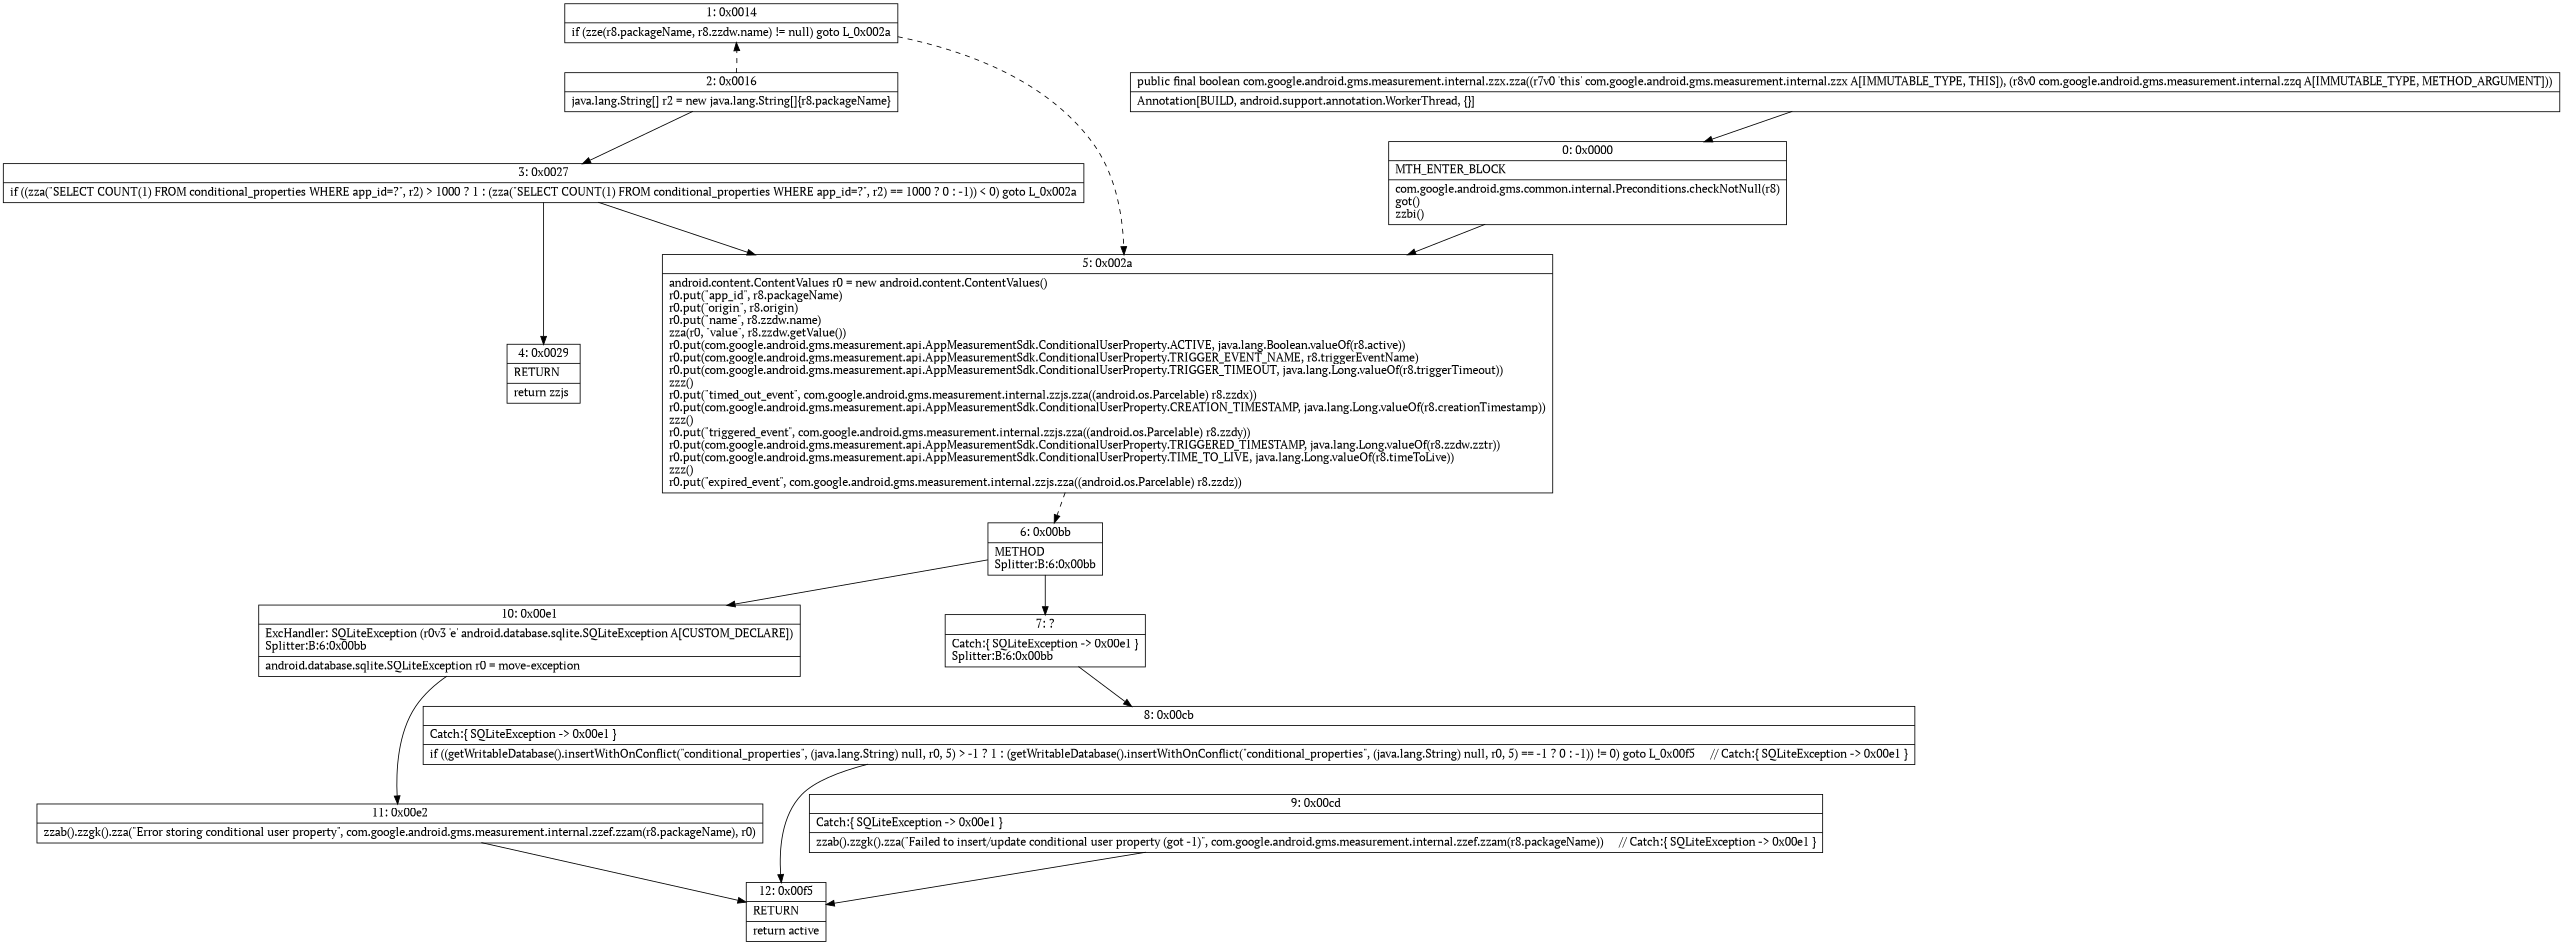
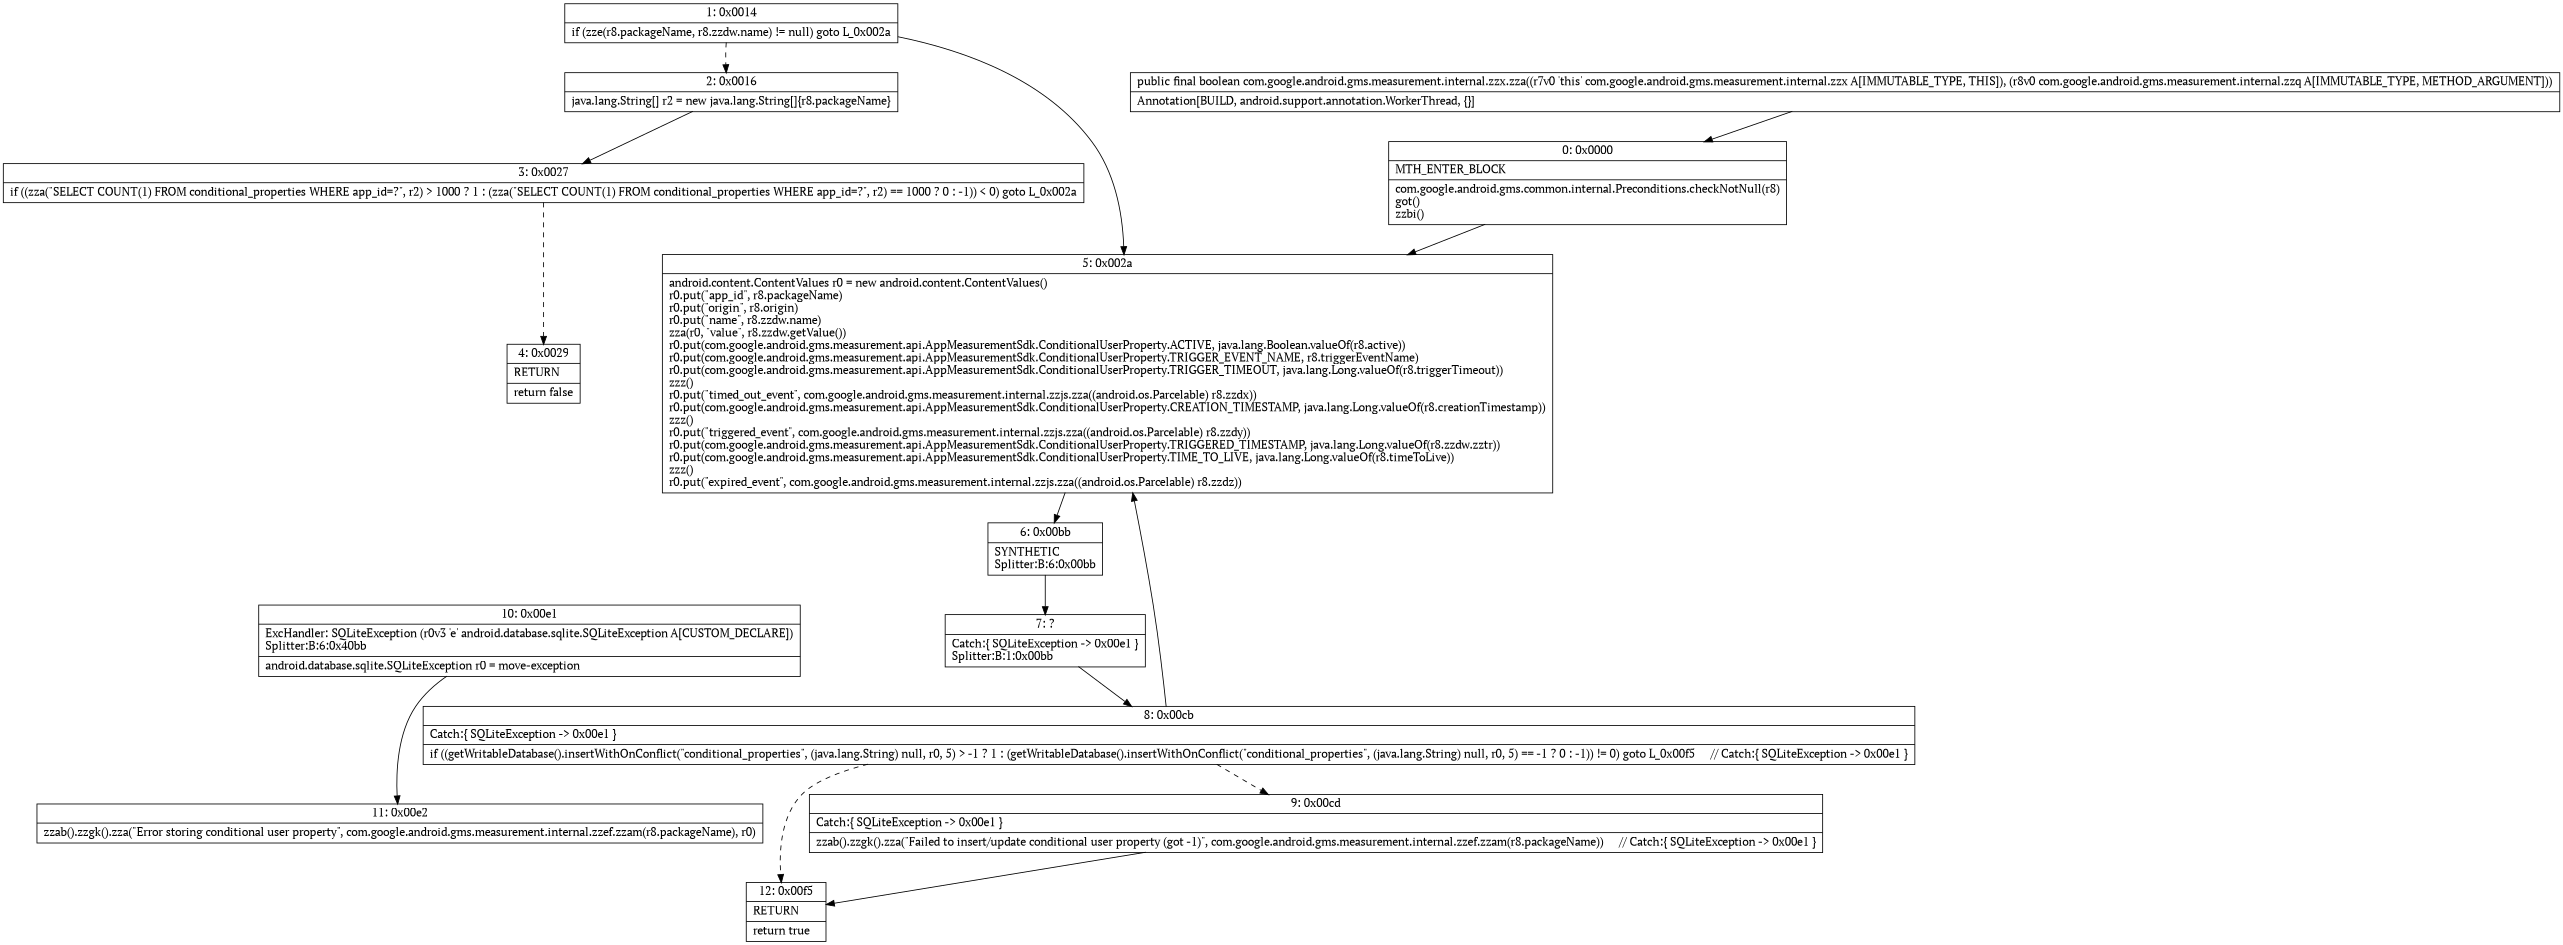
edge "2: 0x0016" -> "1: 0x0014": reversed
edge "1: 0x0014" -> "5: 0x002a": style dashed -> solid
edge "3: 0x0027" -> "5: 0x002a": now "8: 0x00cb" -> "5: 0x002a"
edge "3: 0x0027" -> "4: 0x0029": style solid -> dashed
node "4: 0x0029": text "return zzjs" -> "return false"
edge "5: 0x002a" -> "6: 0x00bb": style dashed -> solid
node "6: 0x00bb": text "METHOD" -> "SYNTHETIC"
edge "6: 0x00bb" -> "10: 0x00e1": removed
node "10: 0x00e1": text "Splitter:B:6:0x00bb" -> "Splitter:B:6:0x40bb"
node "7: ?": text "Splitter:B:6:0x00bb" -> "Splitter:B:1:0x00bb"
edge "8: 0x00cb" -> "9: 0x00cd": added
edge "8: 0x00cb" -> "12: 0x00f5": style solid -> dashed
edge "11: 0x00e2" -> "12: 0x00f5": removed
node "12: 0x00f5": text "return active" -> "return true"
